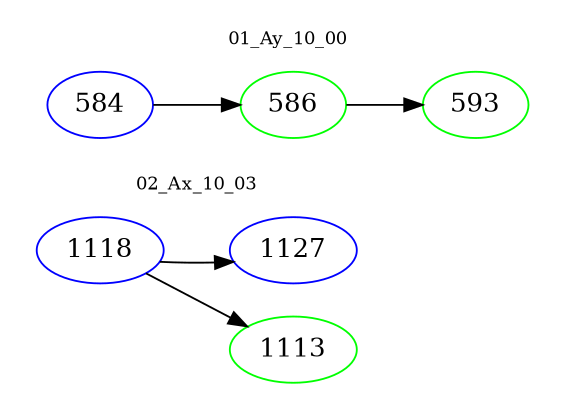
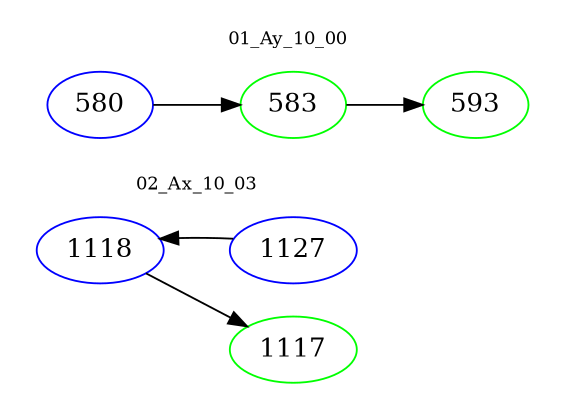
node "584": label "584" -> "580"
node "586": label "586" -> "583"
edge "1118" -> "1127": reversed
node "1113": label "1113" -> "1117"
